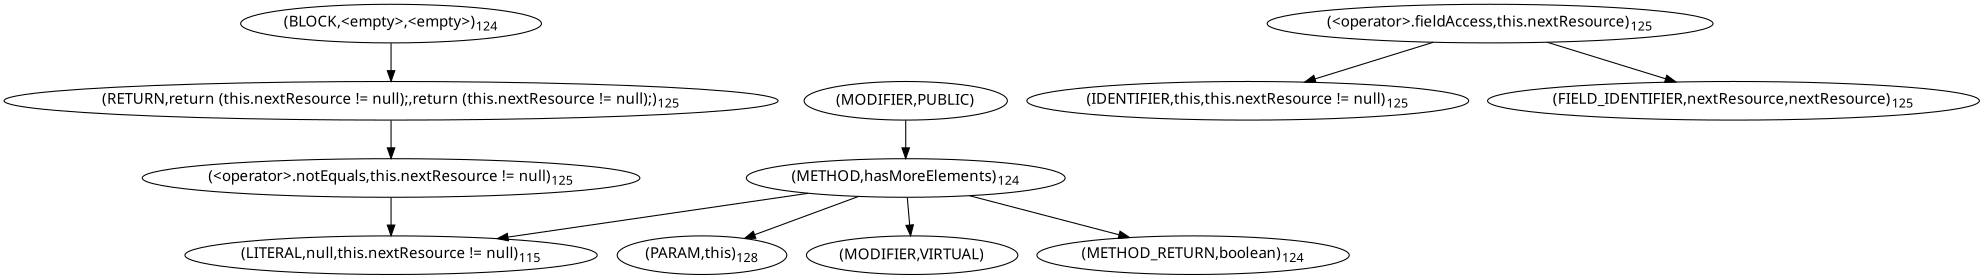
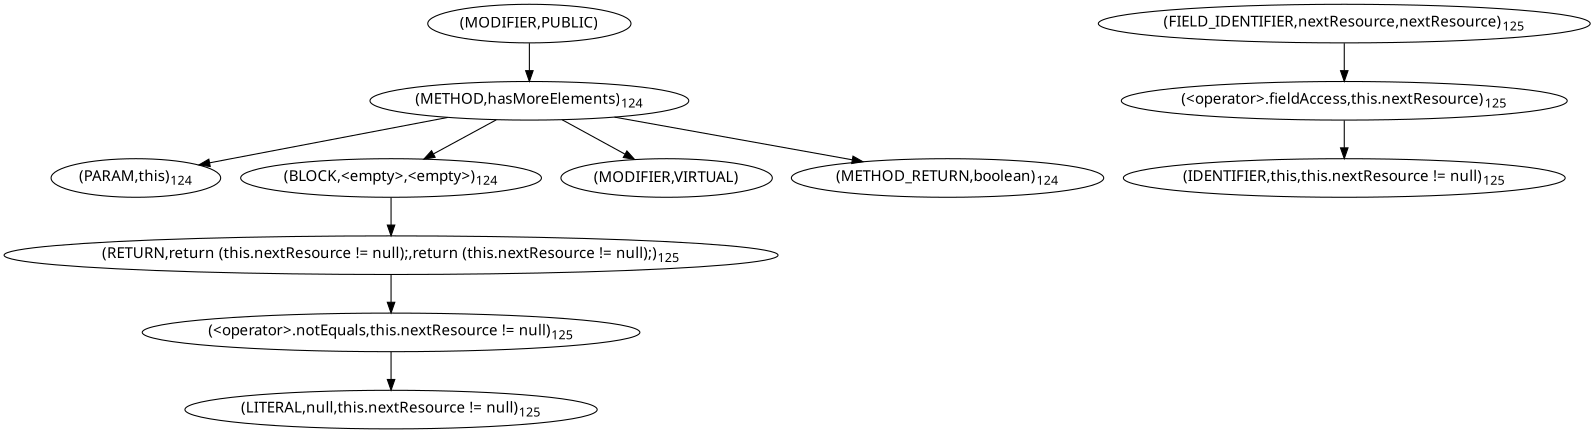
edge "(<operator>.fieldAccess,this.nextResource)" -> "(FIELD_IDENTIFIER,nextResource,nextResource)": reversed
edge "(METHOD,hasMoreElements)" -> "(LITERAL,null,this.nextResource != null)": now "(METHOD,hasMoreElements)" -> "(BLOCK,<empty>,<empty>)"
node "(LITERAL,null,this.nextResource != null)": text "115" -> "125"
node "(PARAM,this)": text "128" -> "124"
